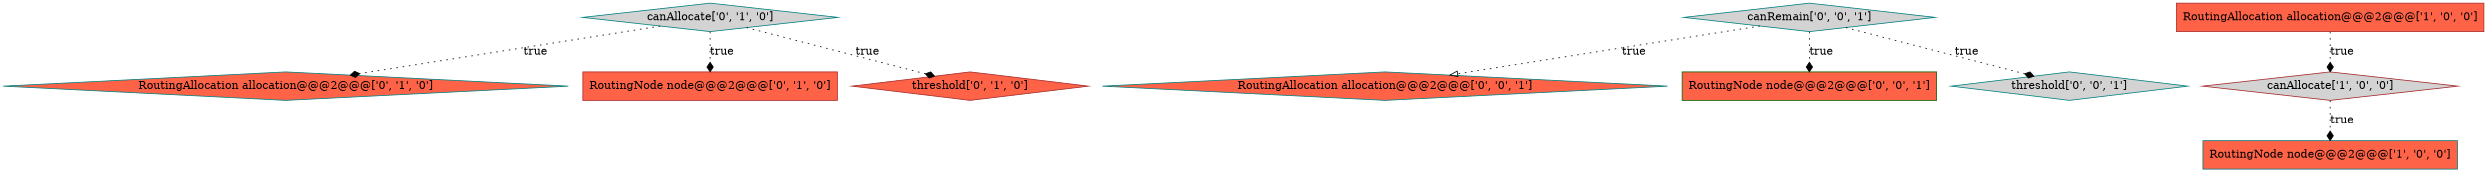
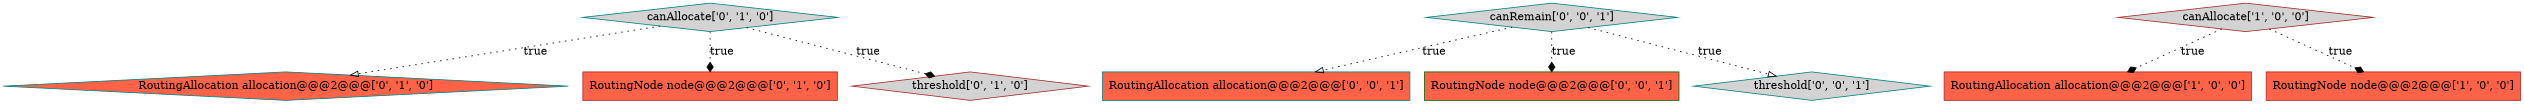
edge "RoutingAllocation allocation@@@2@@@['1', '0', '0']" -> "canAllocate['1', '0', '0']": reversed
edge "canAllocate['0', '1', '0']" -> "RoutingAllocation allocation@@@2@@@['0', '1', '0']": arrowhead diamond -> onormal
edge "canRemain['0', '0', '1']" -> "threshold['0', '0', '1']": arrowhead diamond -> onormal
node "threshold['0', '1', '0']": fillcolor tomato -> lightgray
node "RoutingAllocation allocation@@@2@@@['0', '0', '1']": shape diamond -> box
node "RoutingNode node@@@2@@@['1', '0', '0']": color teal -> brown
